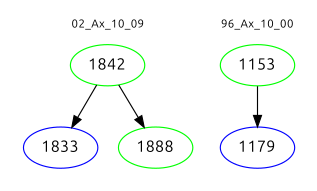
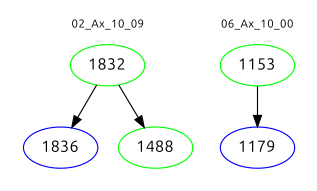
cluster "96_Ax_10_00": label "96_Ax_10_00" -> "06_Ax_10_00"
node "1842": label "1842" -> "1832"
node "1833": label "1833" -> "1836"
node "1888": label "1888" -> "1488"
